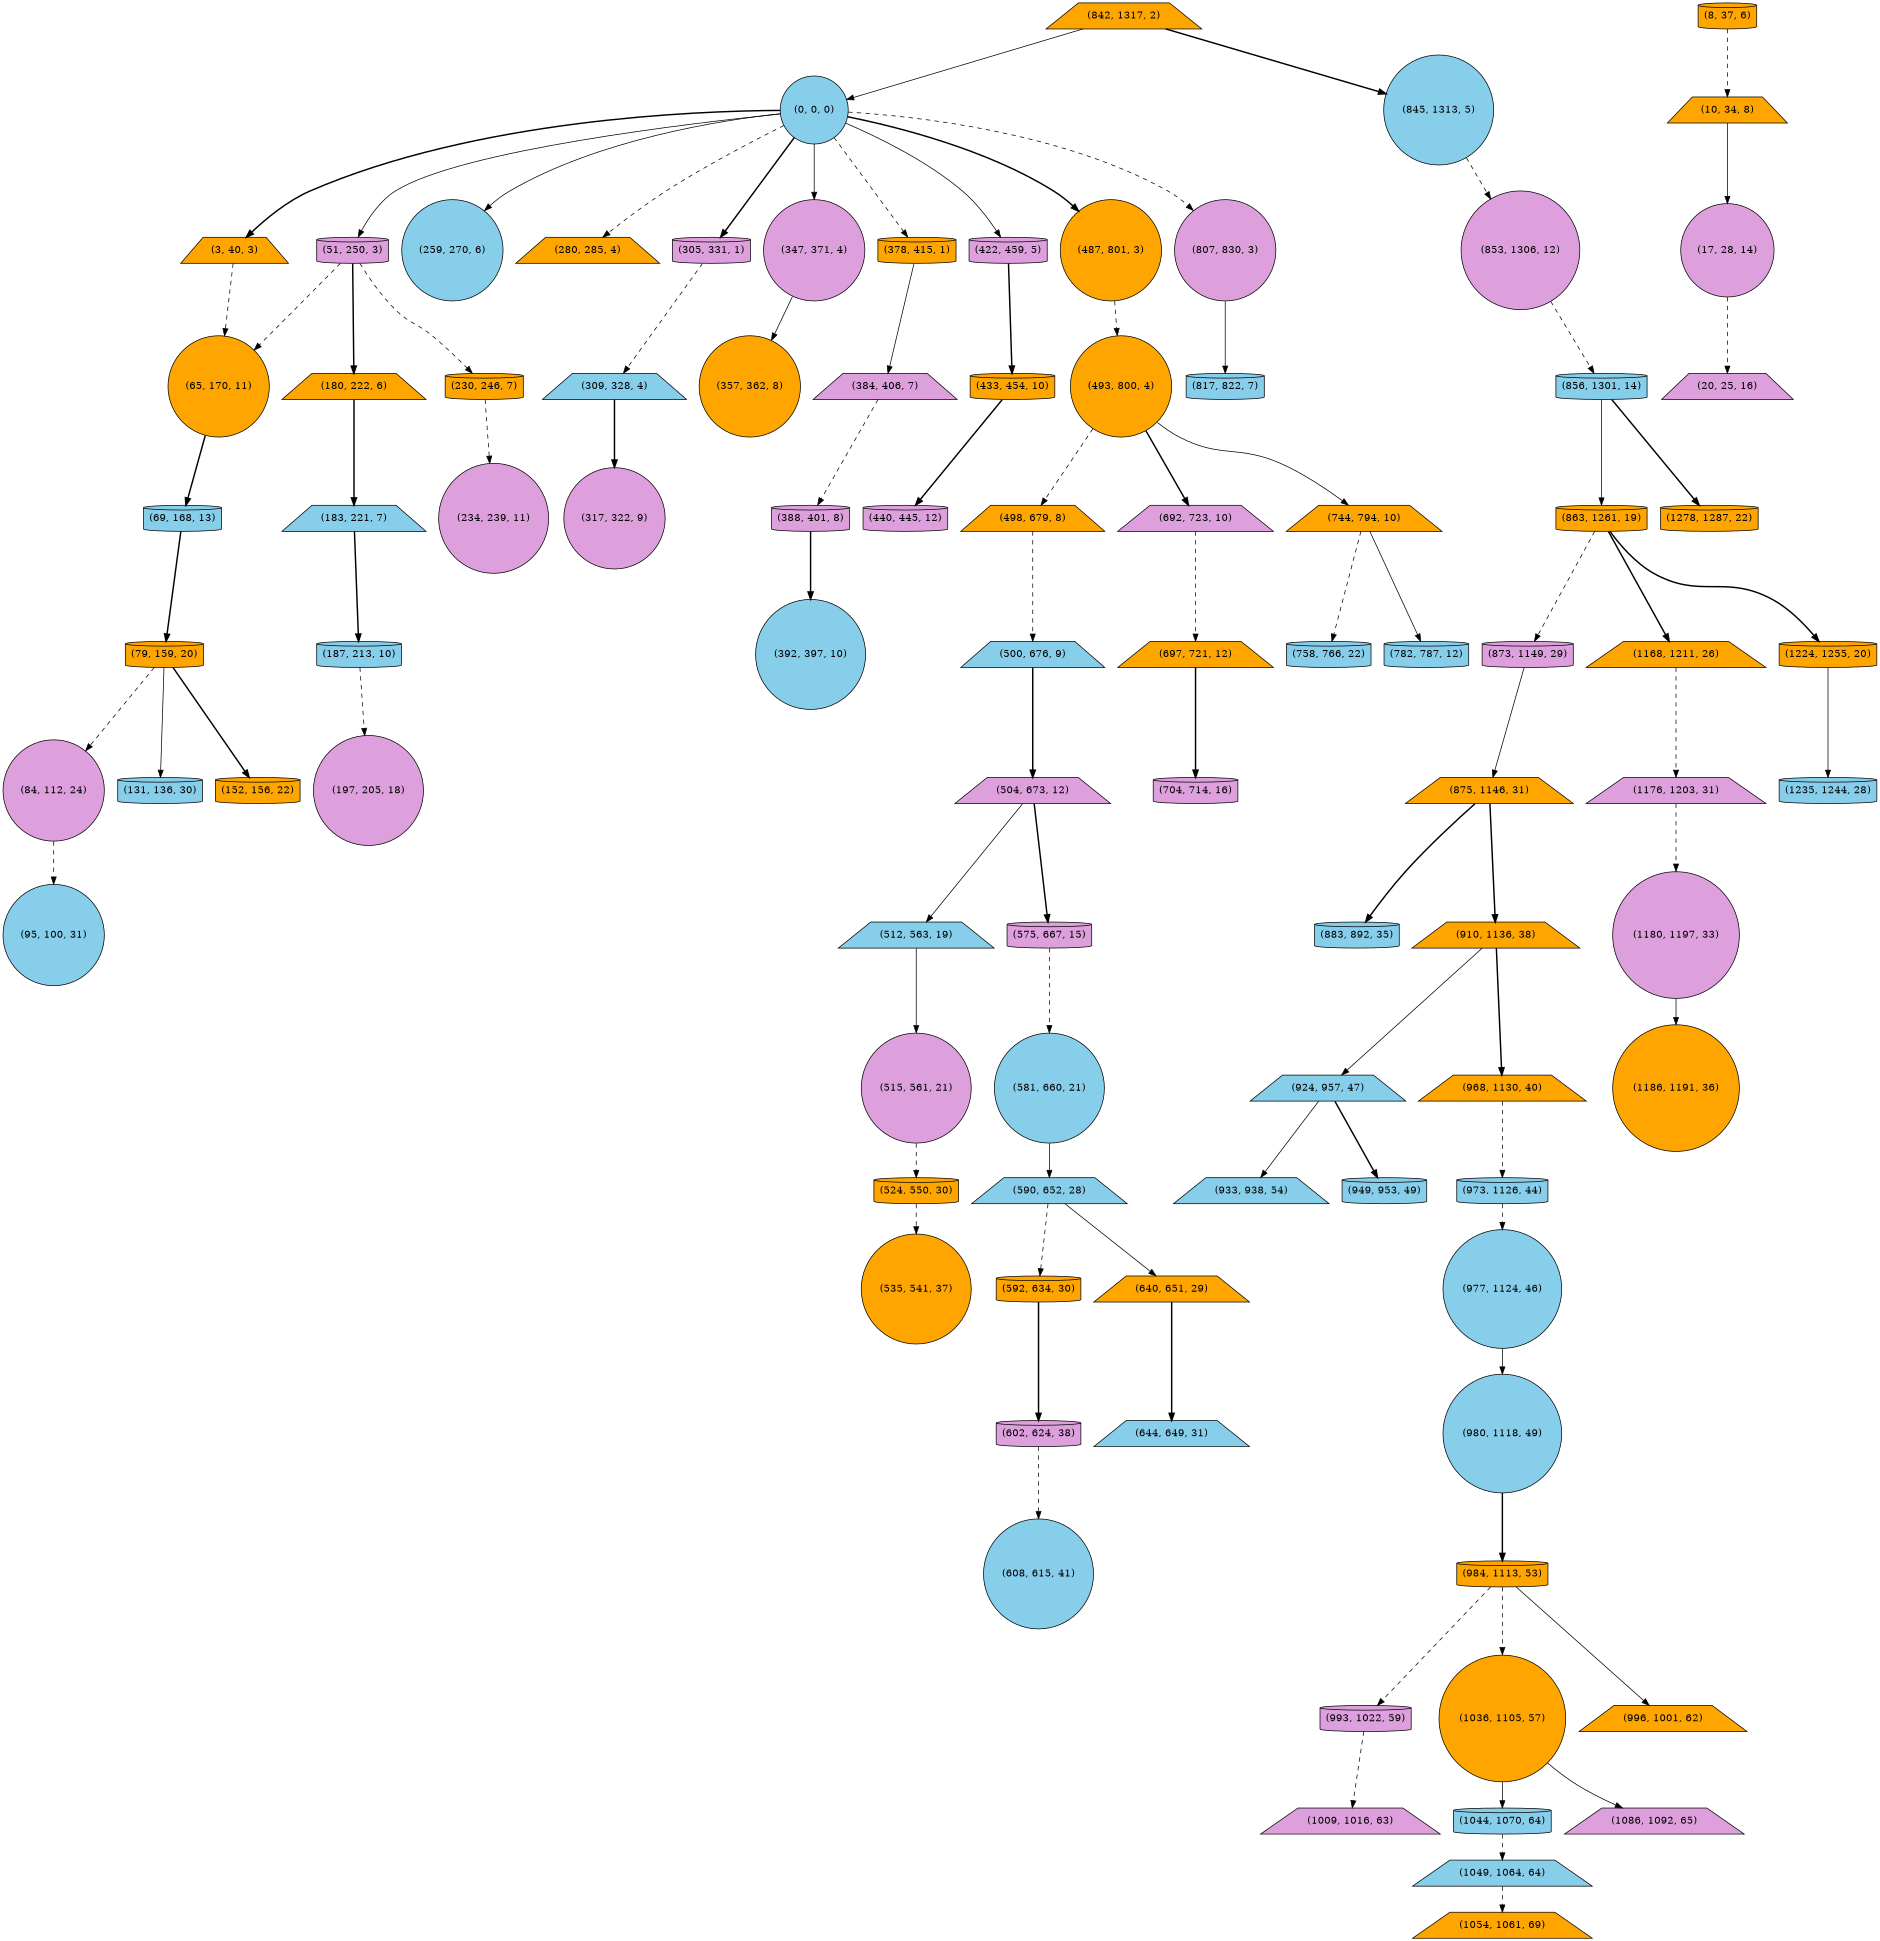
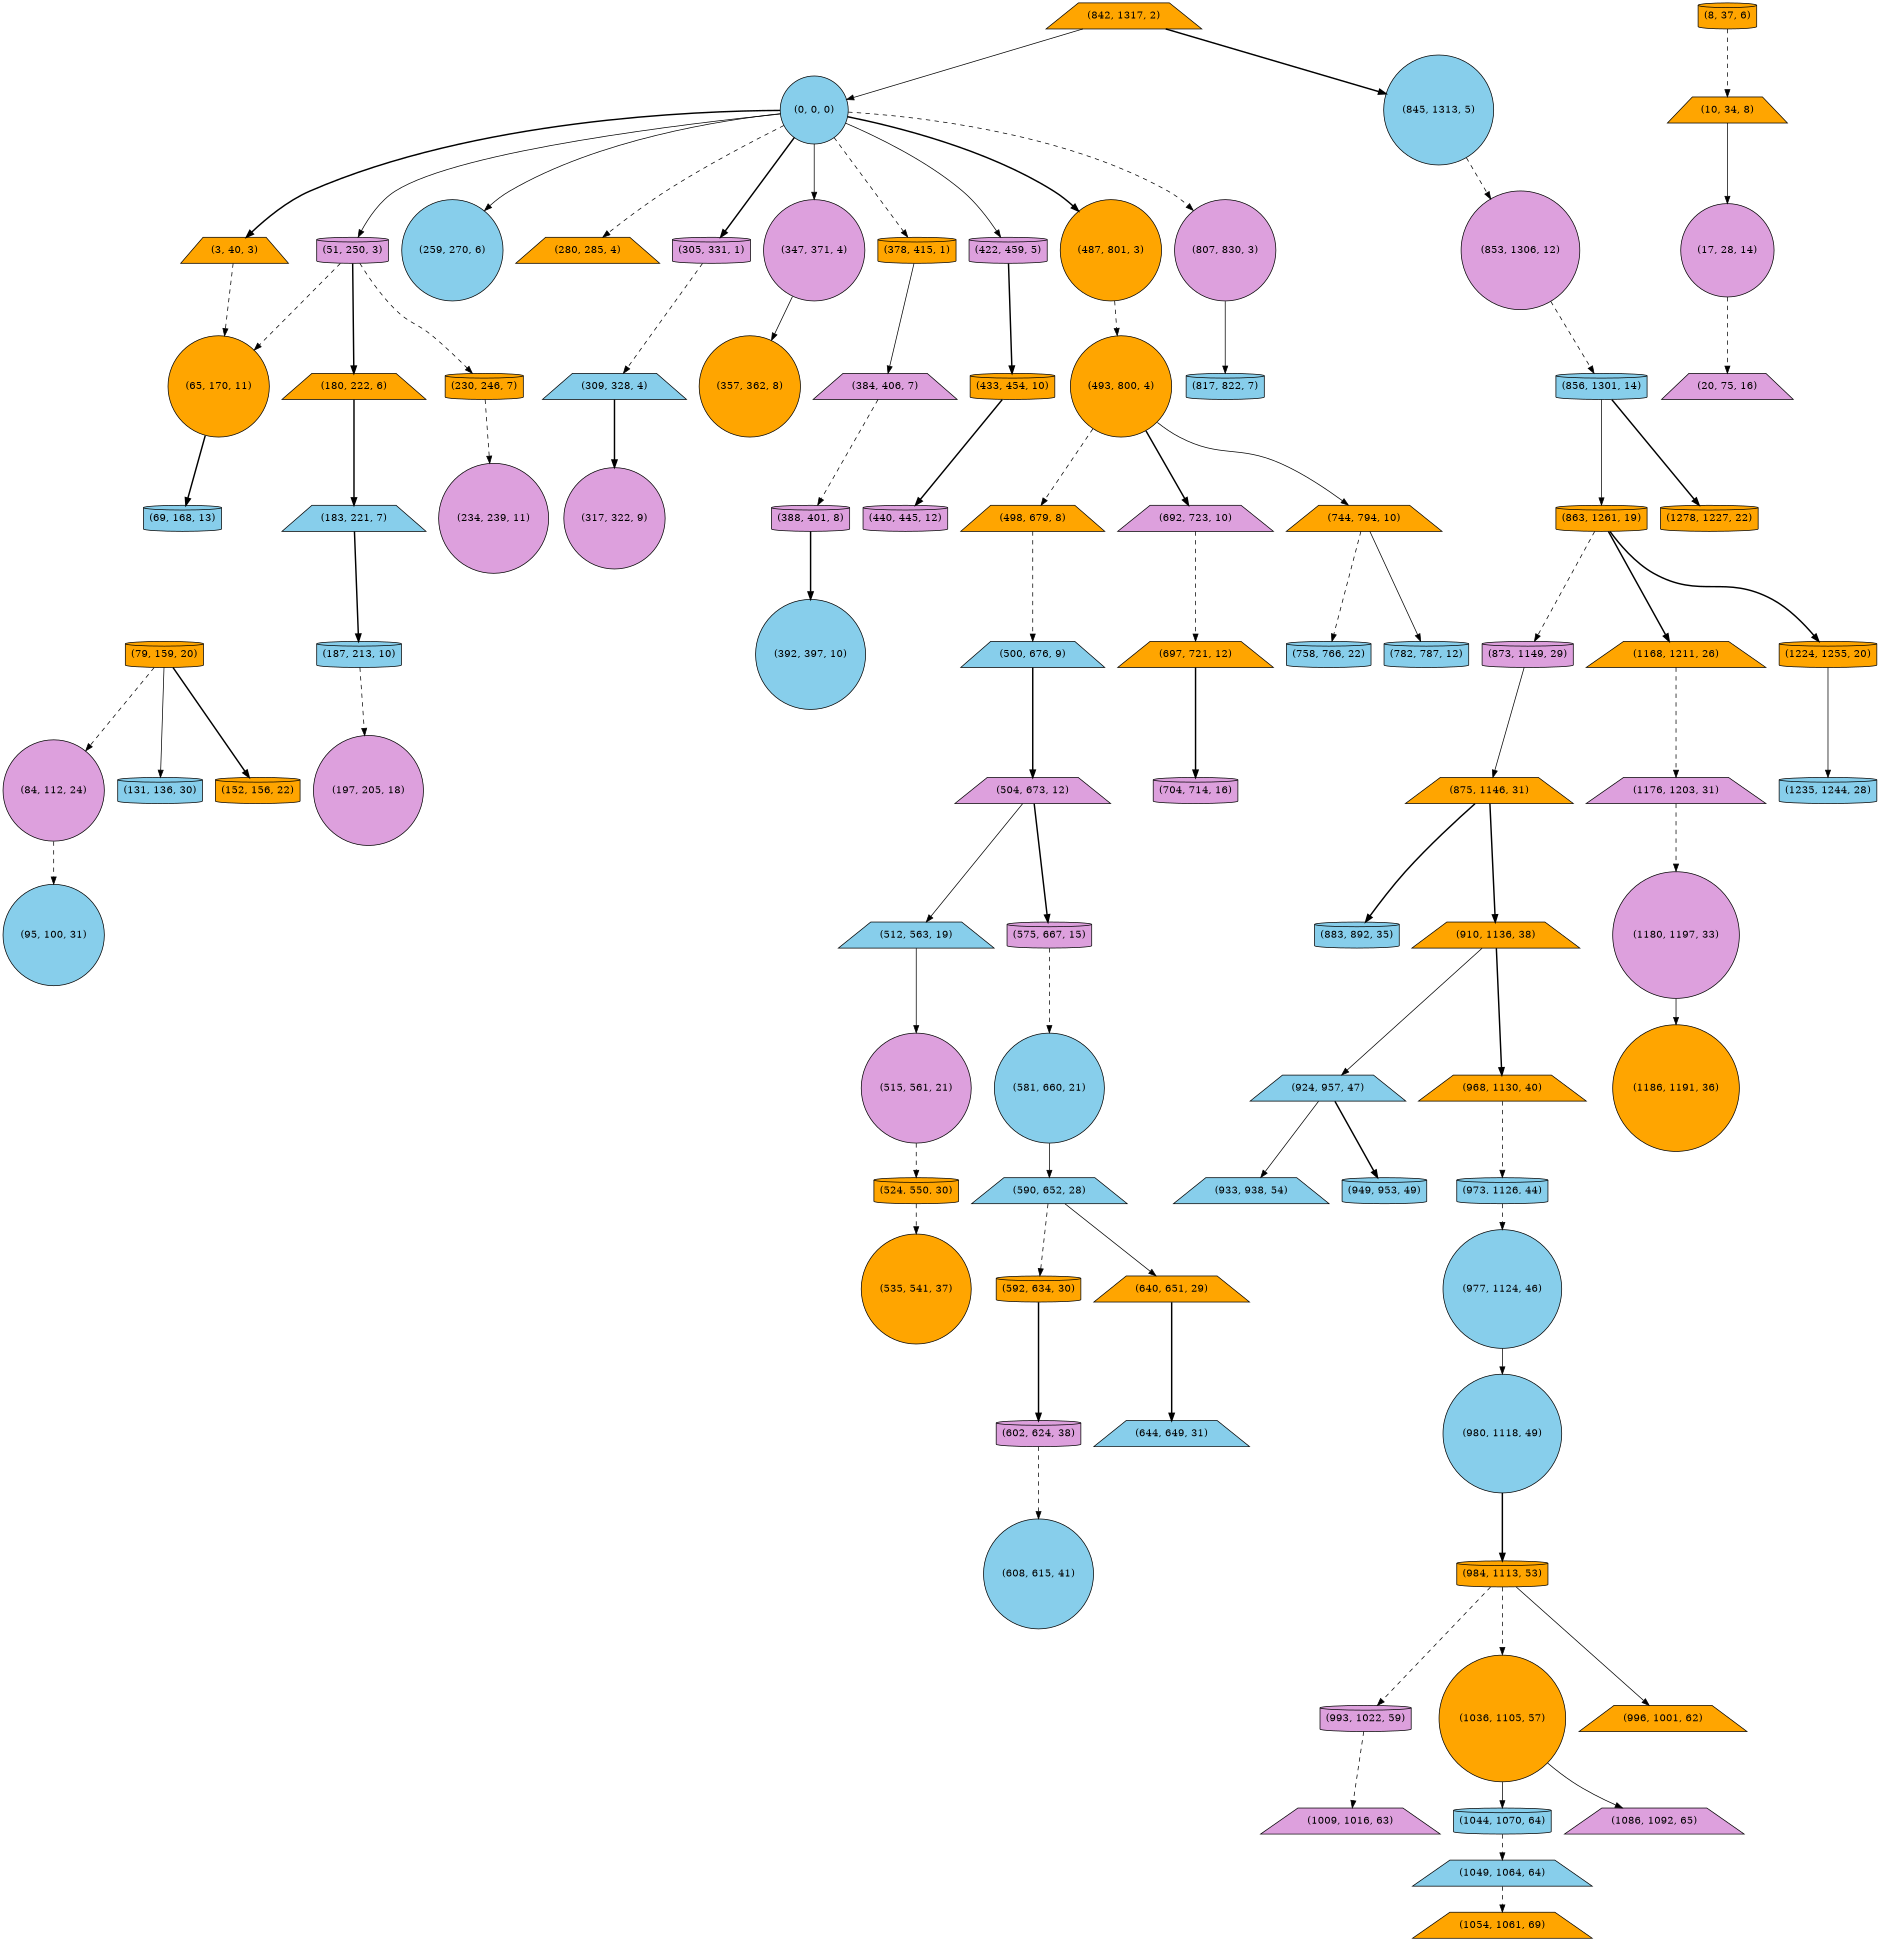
node "(20, 25, 16)": label "(20, 25, 16)" -> "(20, 75, 16)"
node "(1278, 1287, 22)": label "(1278, 1287, 22)" -> "(1278, 1227, 22)"
edge "(69, 168, 13)" -> "(79, 159, 20)": removed
